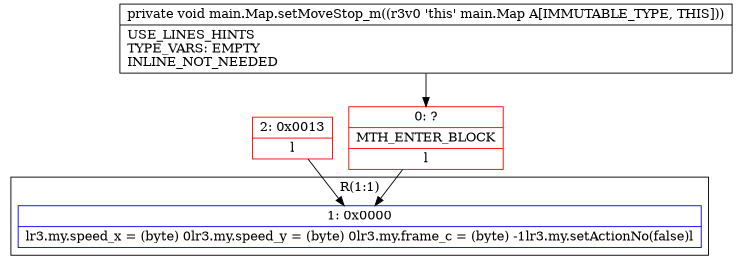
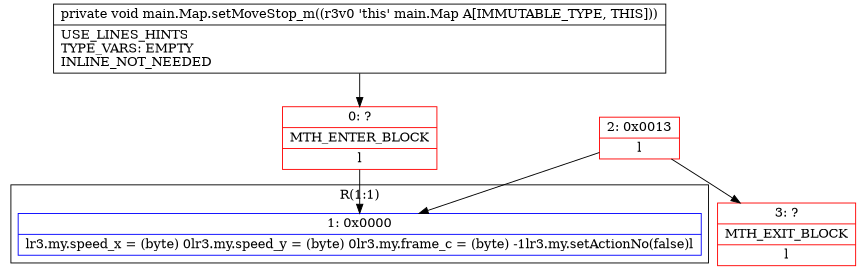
node "3: ?": added
